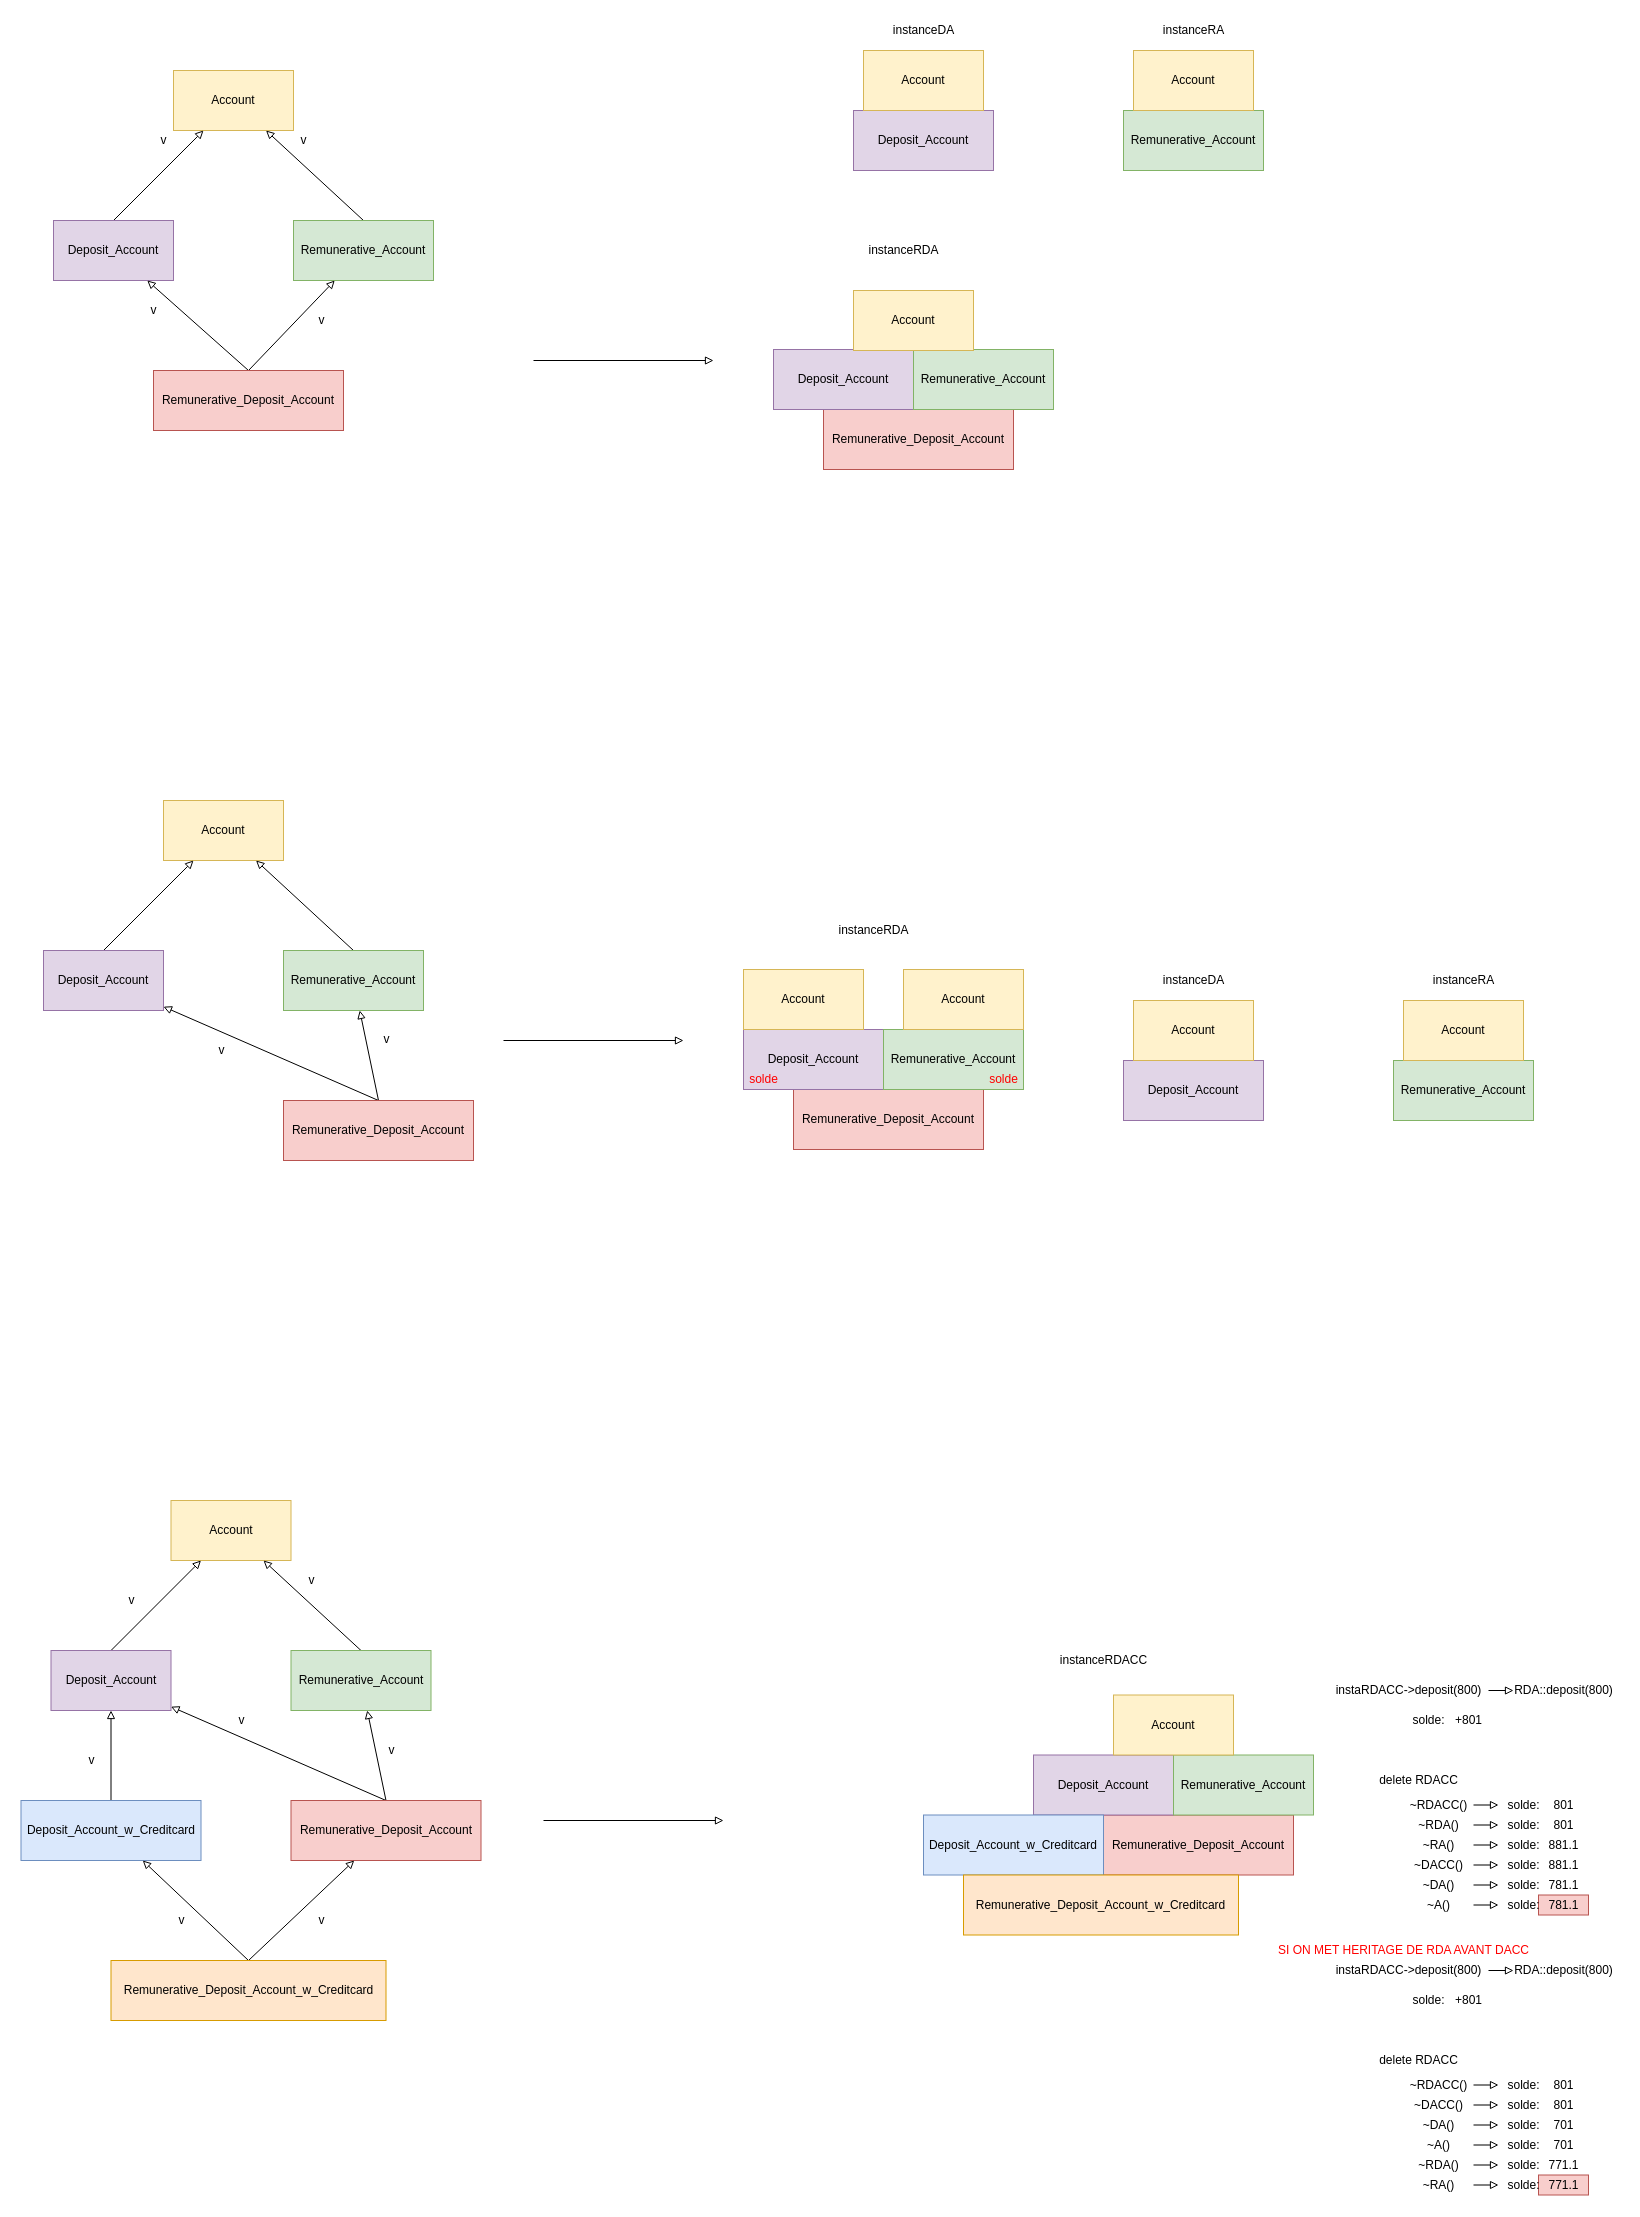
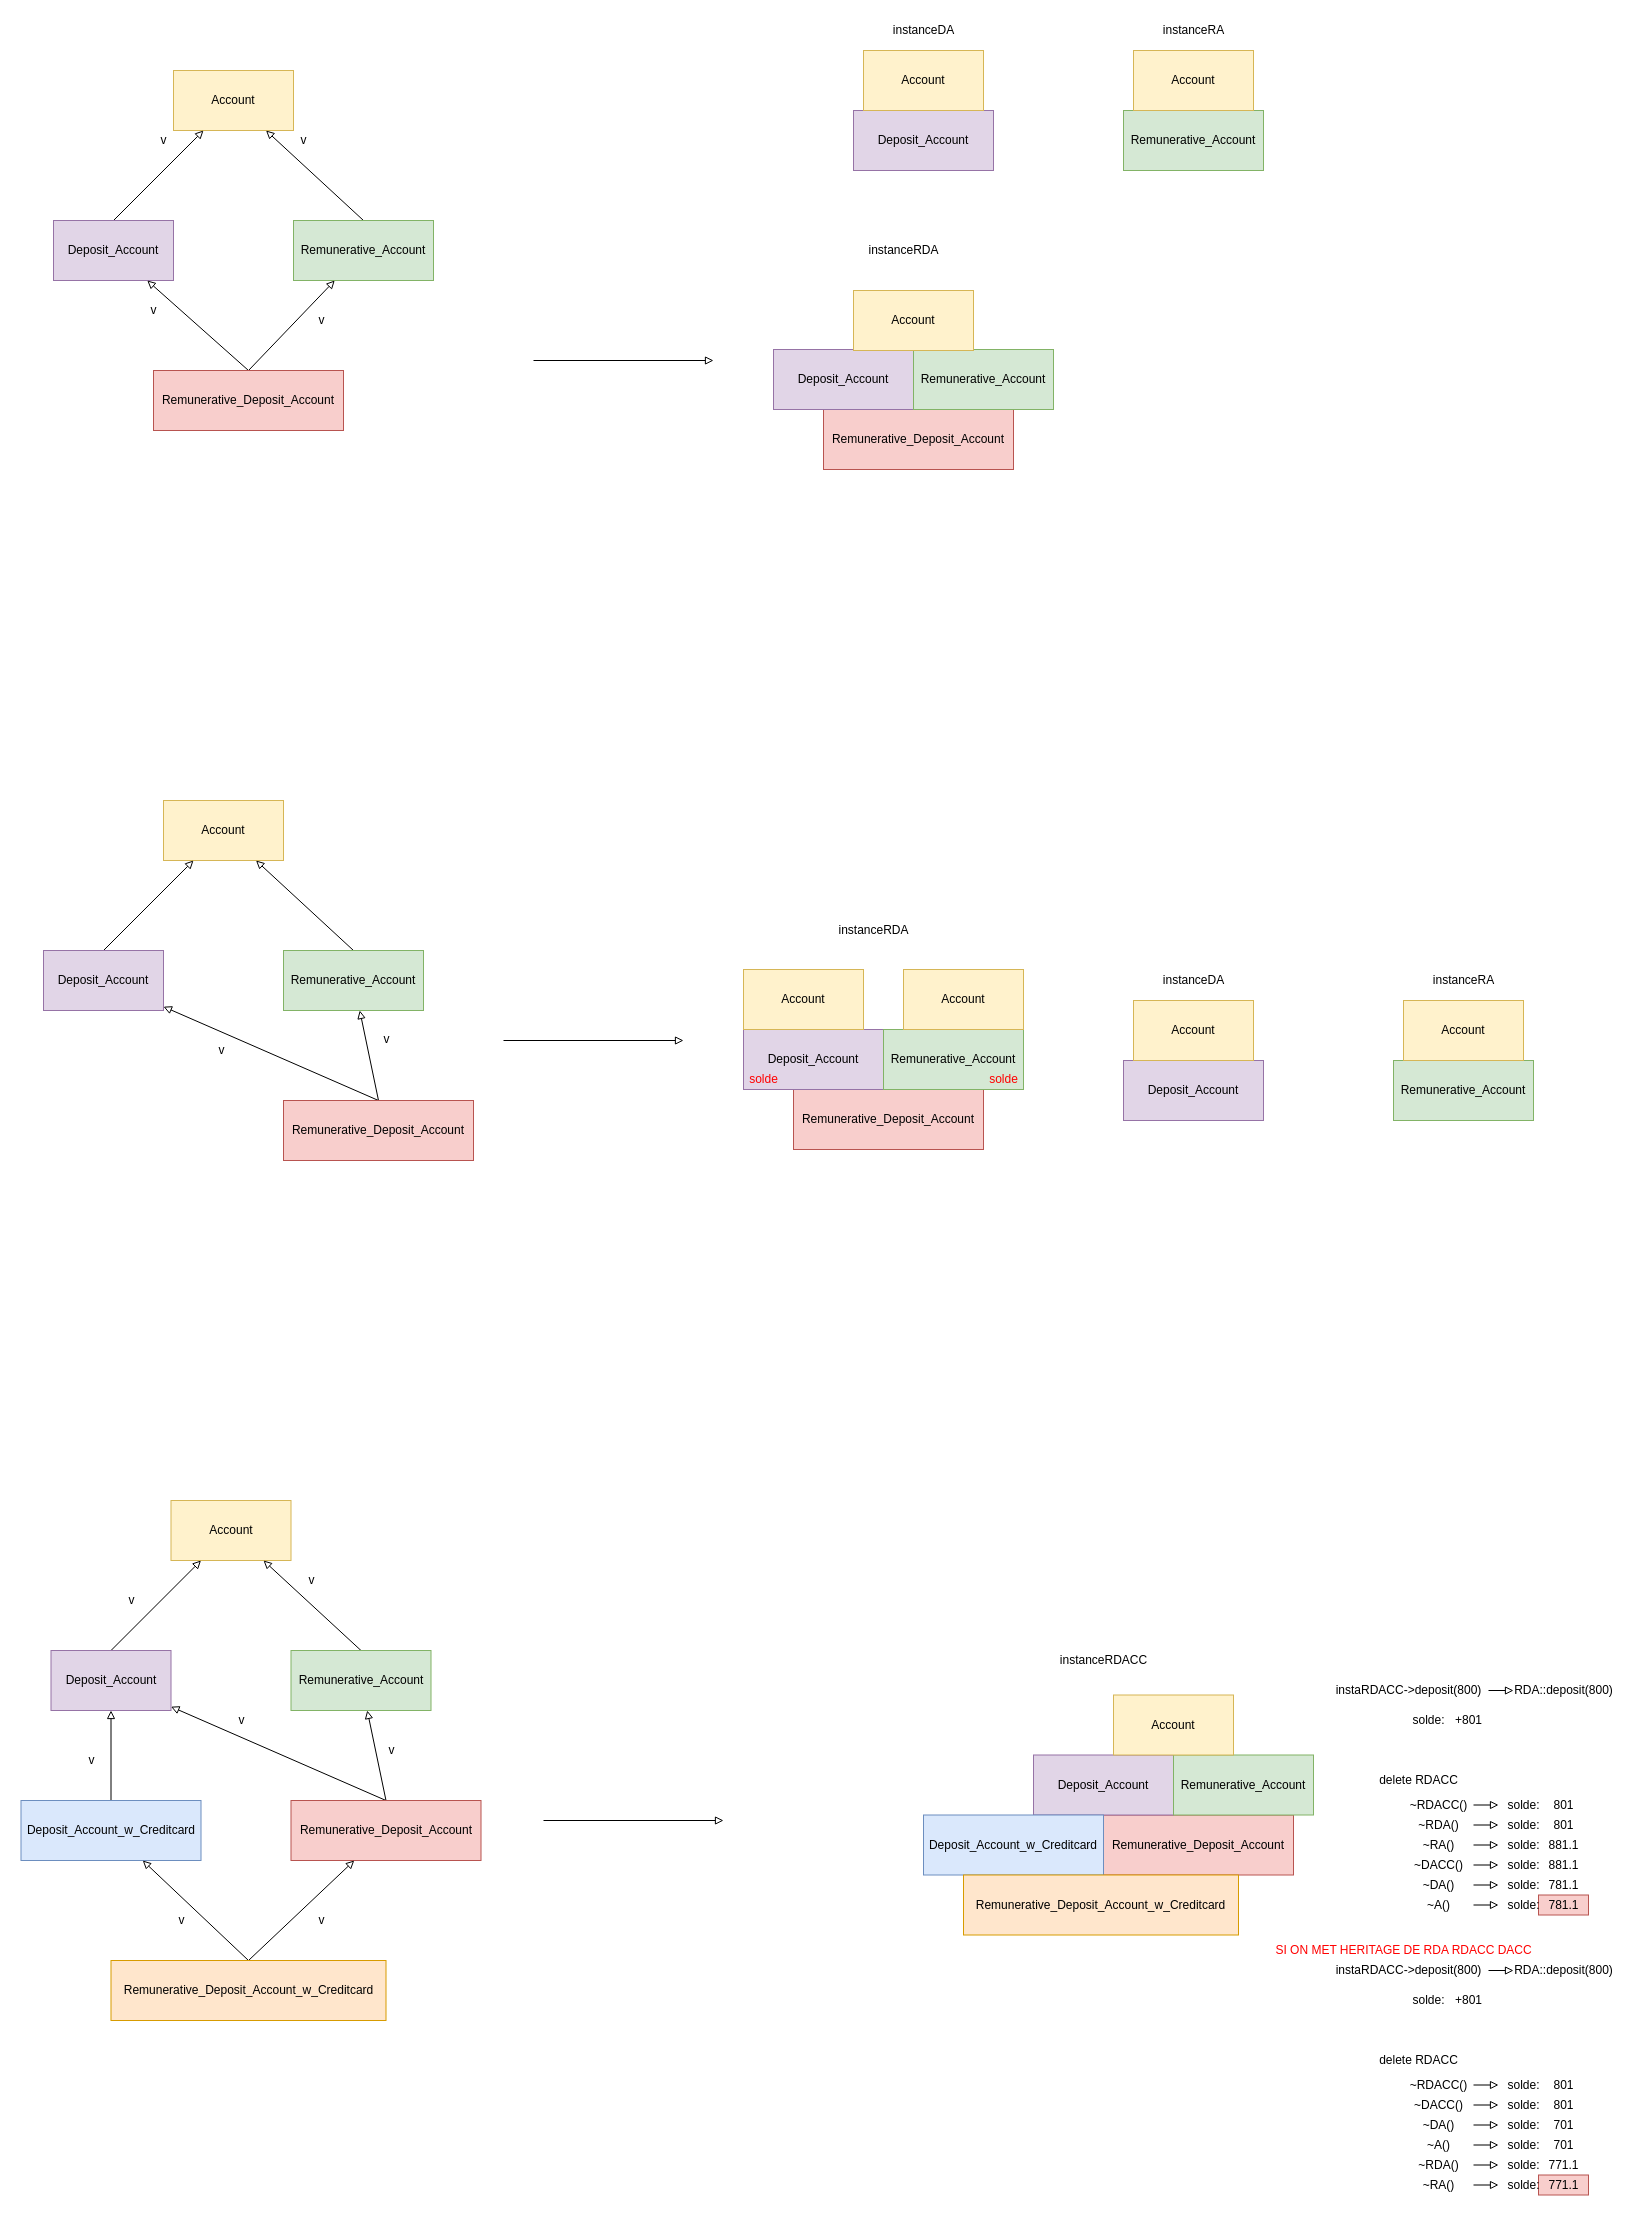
node "SI ON MET HERITAGE DE RDA AVANT DACC": label "SI ON MET HERITAGE DE RDA AVANT DACC" -> "SI ON MET HERITAGE DE RDA RDACC DACC"
